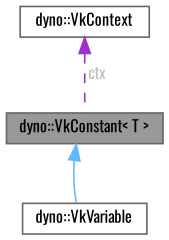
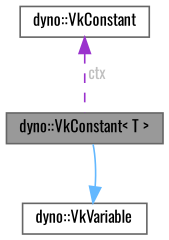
node "dyno::VkContext": label "dyno::VkContext" -> "dyno::VkConstant"
edge "dyno::VkVariable" -> "dyno::VkConstant< T >": reversed
